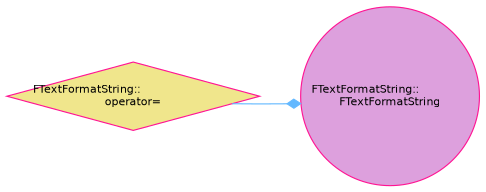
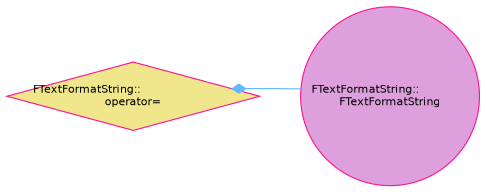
edge "FTextFormatString:: operator=" -> "FTextFormatString:: FTextFormatString": reversed
